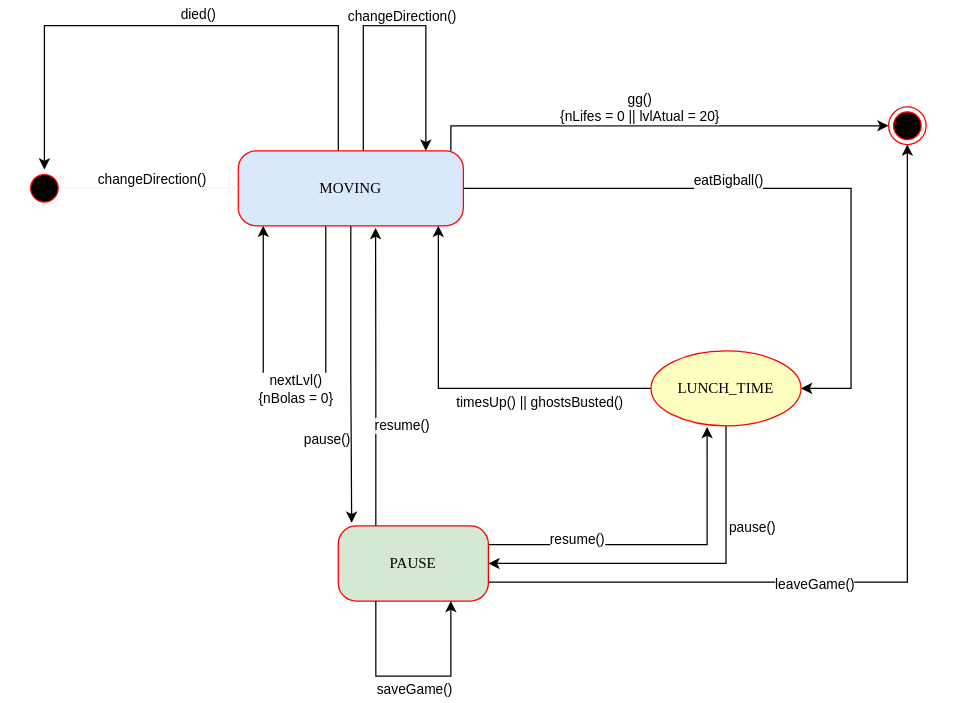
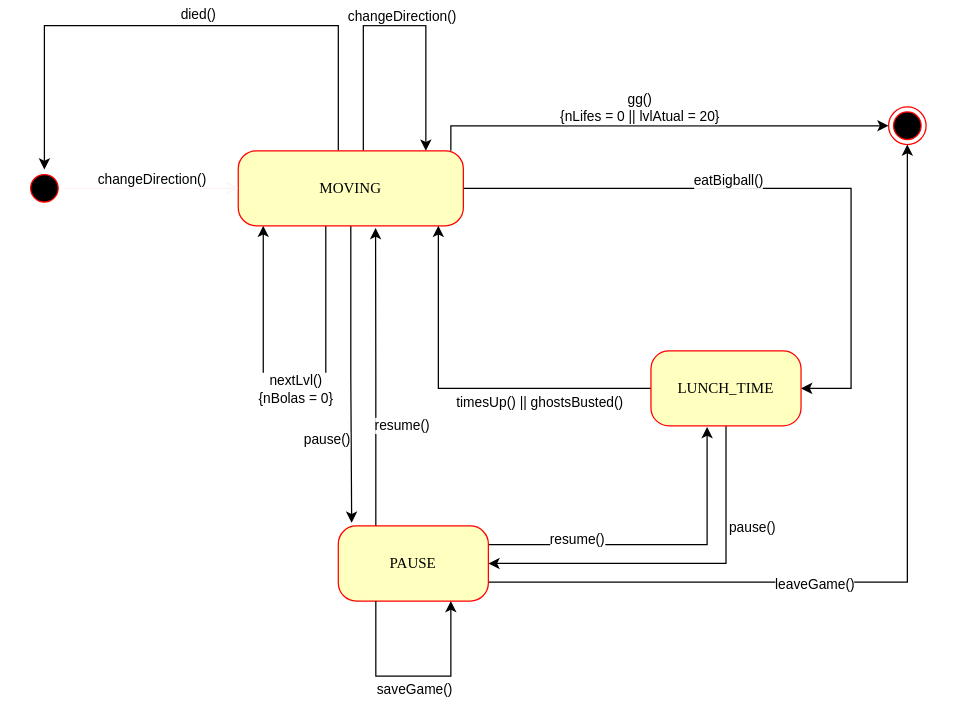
node "MOVING": fillcolor #dae8fc -> #ffffc0
node "LUNCH_TIME": shape ellipse -> rounded rectangle
node "PAUSE": fillcolor #d5e8d4 -> #ffffc0
